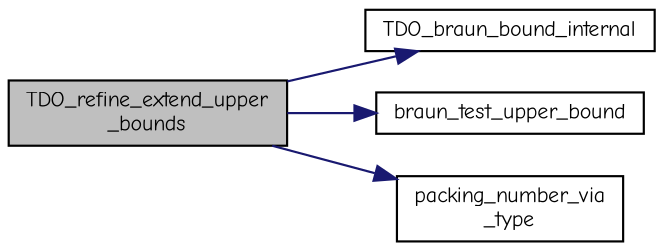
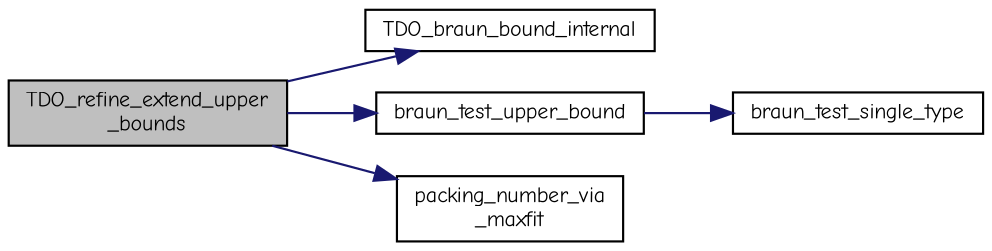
node "braun_test_single_type": added
node "packing_number_via _type": label "packing_number_via _type" -> "packing_number_via _maxfit"
